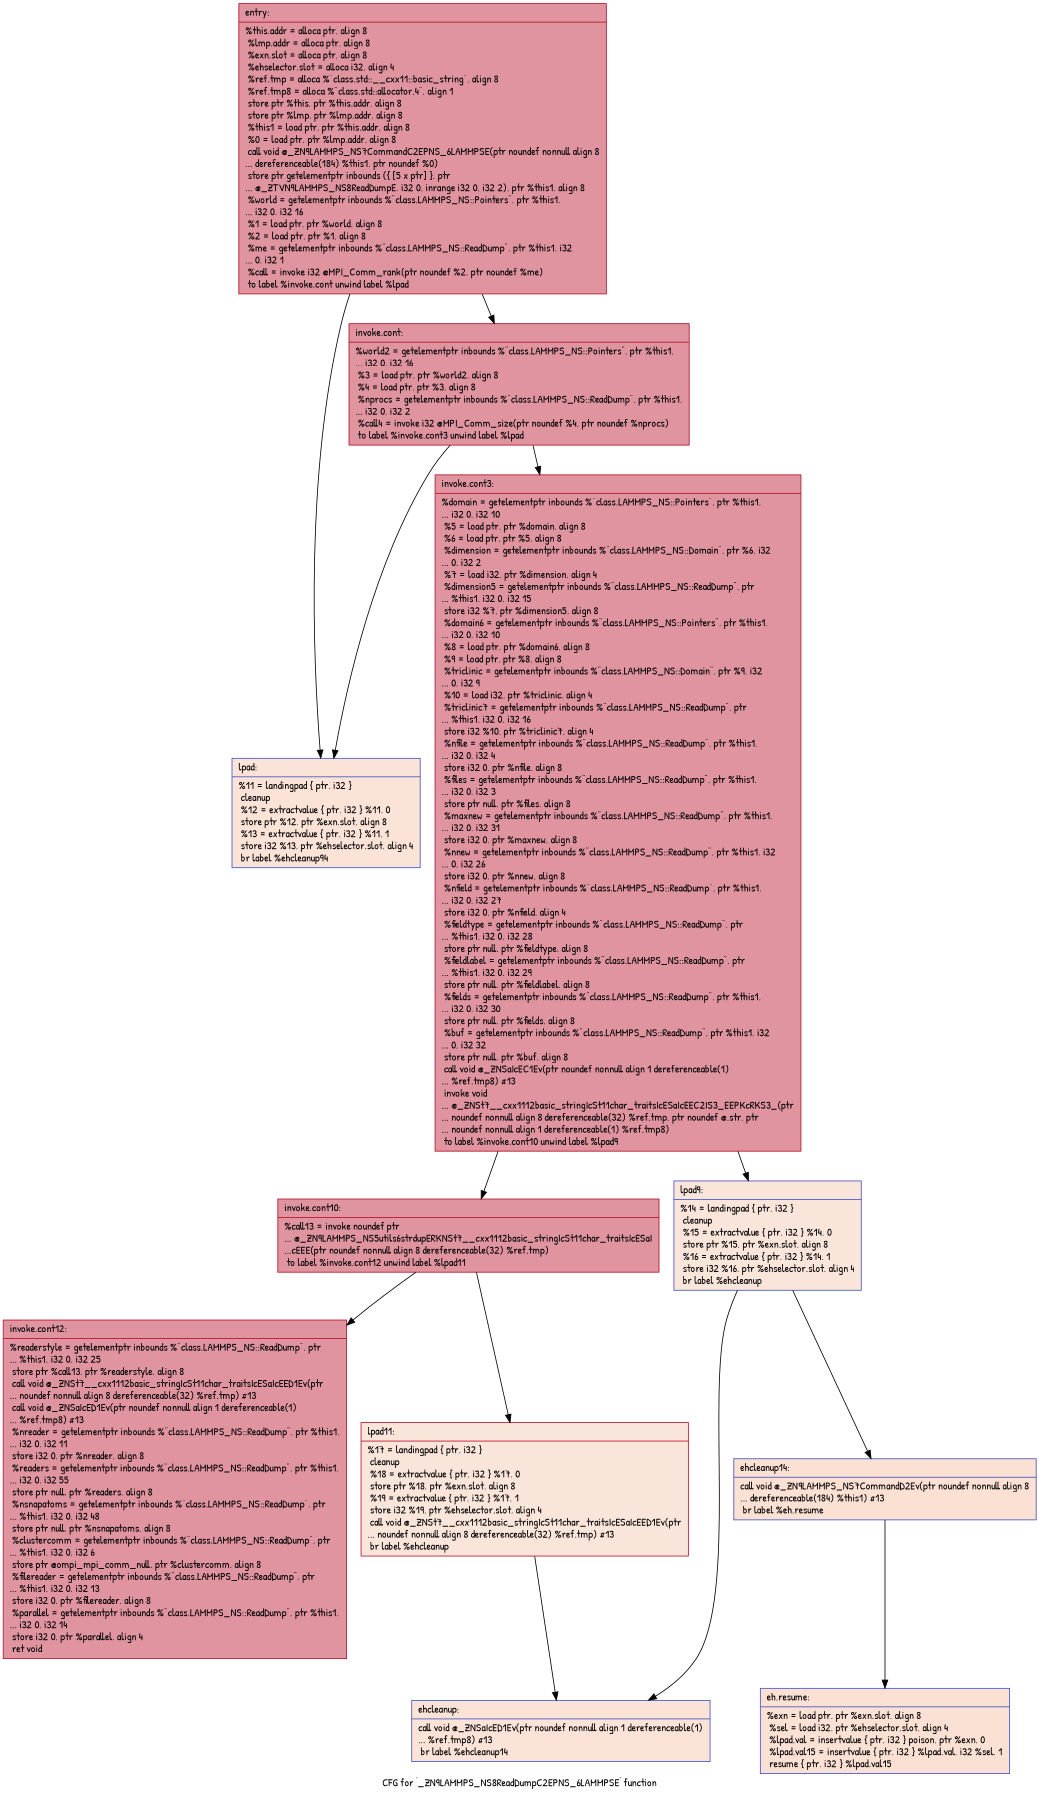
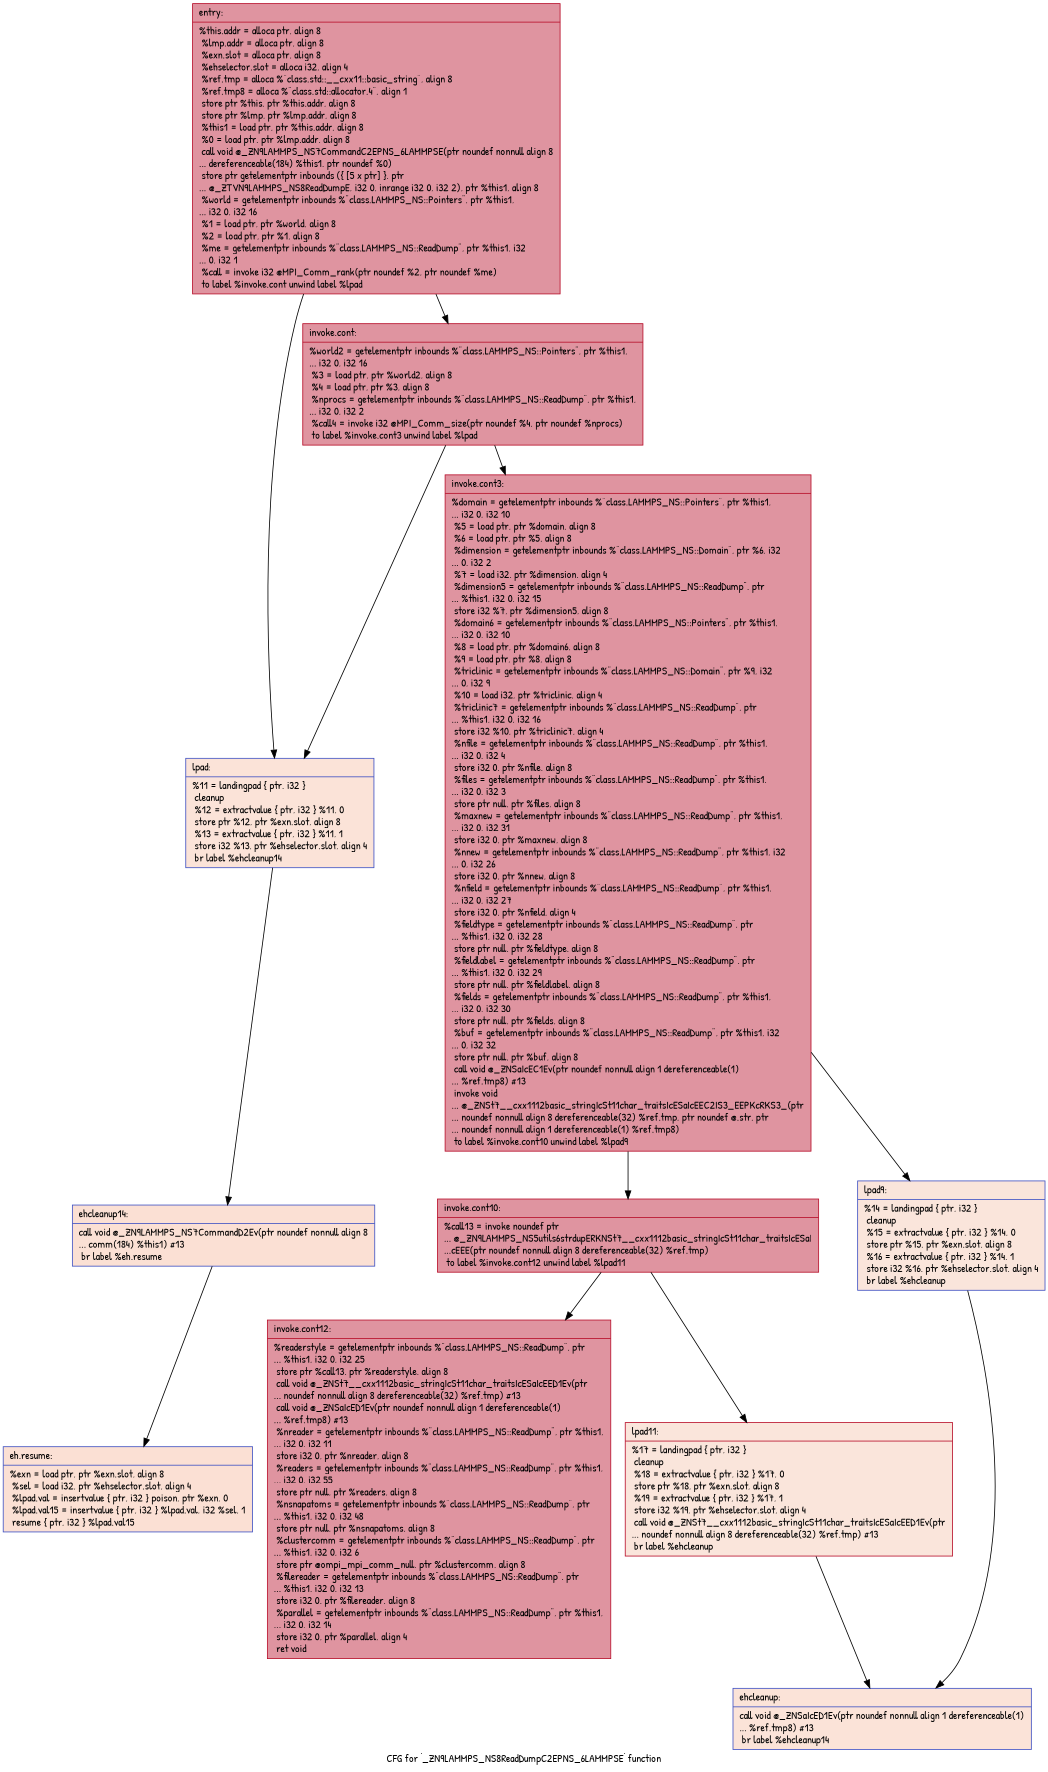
node "lpad:": text "br label %ehcleanup94" -> "br label %ehcleanup14"
edge "lpad9:" -> "ehcleanup14:": now "lpad:" -> "ehcleanup14:"
node "ehcleanup14:": text "... dereferenceable(184) %this1) #13" -> "... comm(184) %this1) #13"
